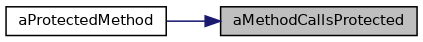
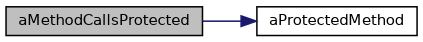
edge "aProtectedMethod" -> "aMethodCallsProtected": reversed
